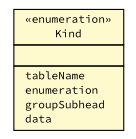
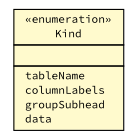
node "Kind": text "enumeration" -> "columnLabels"
